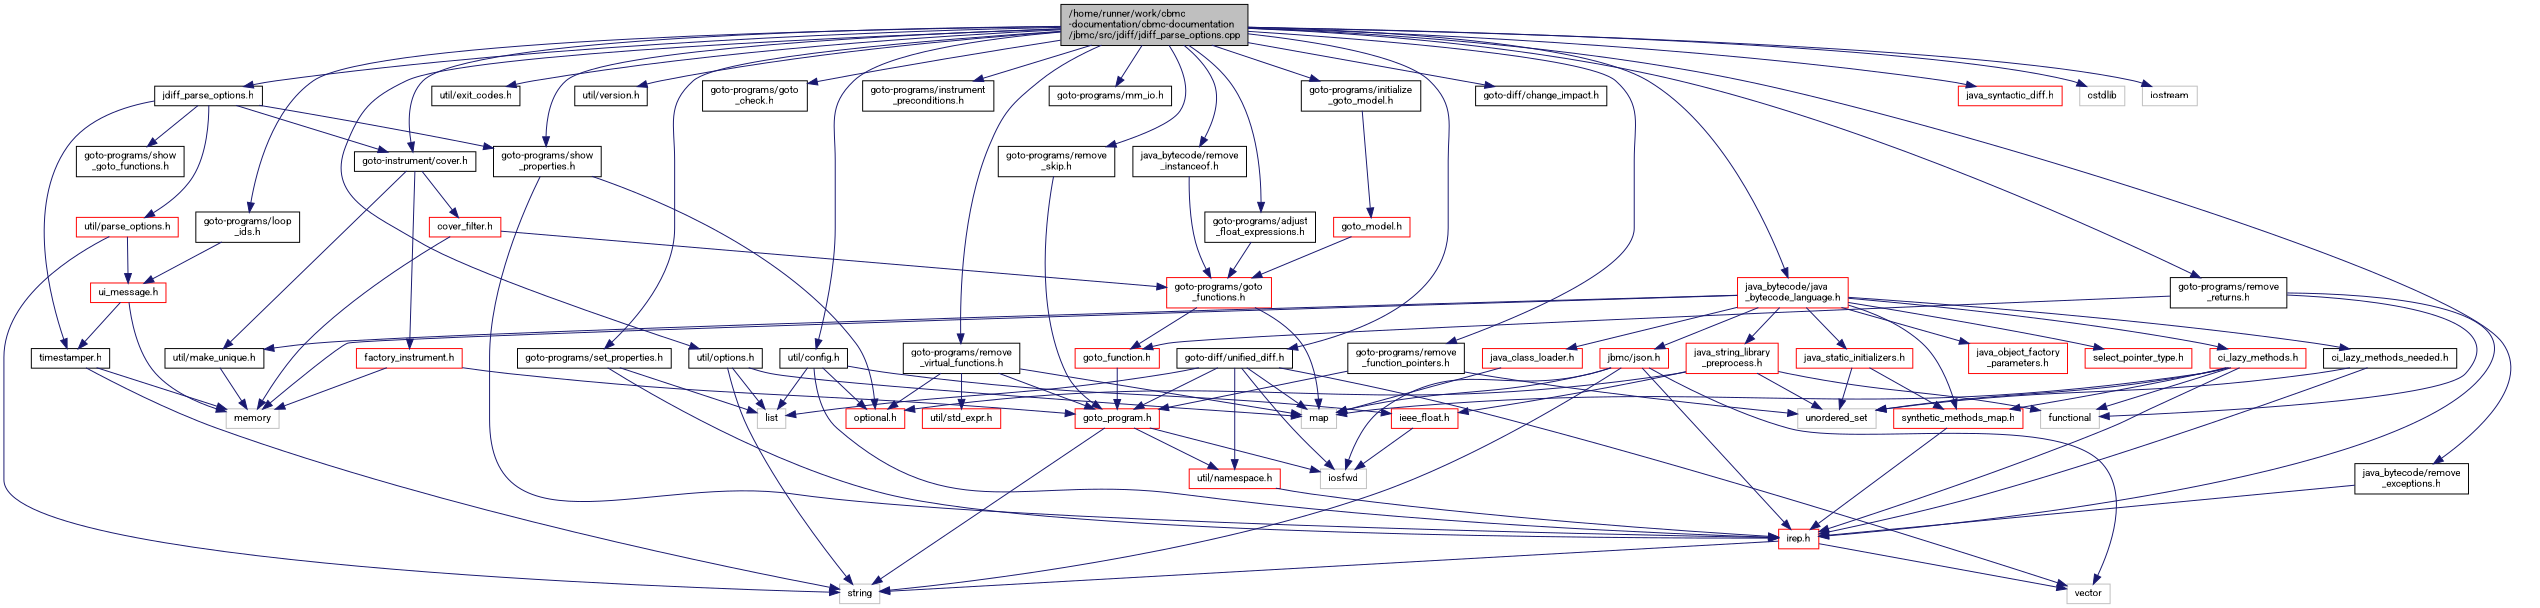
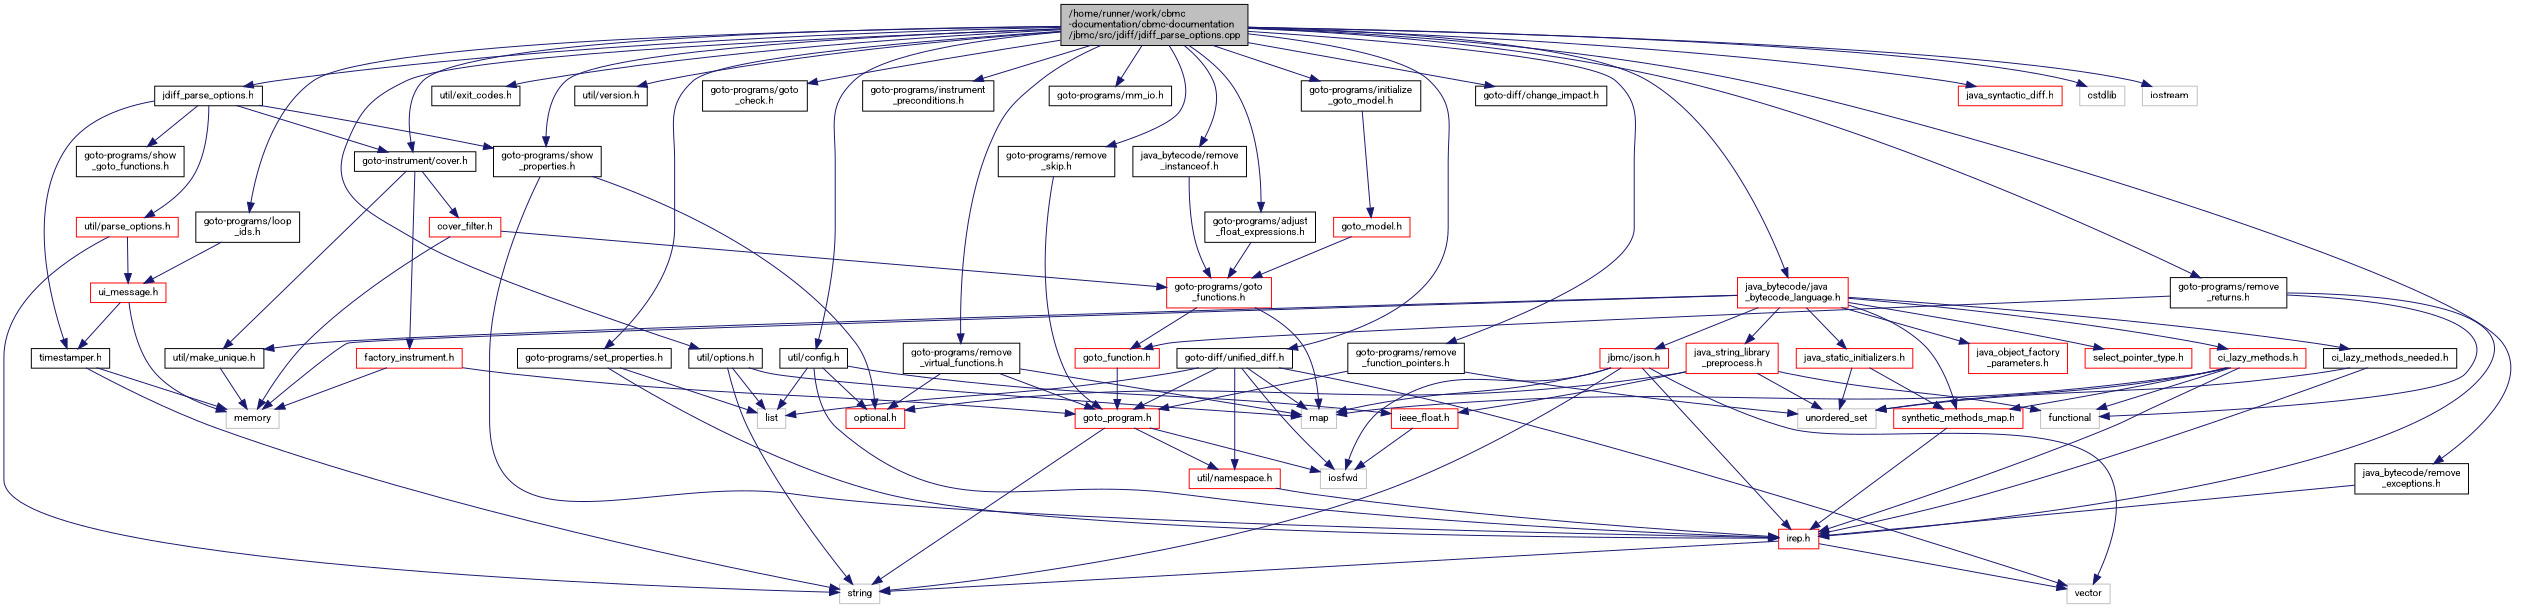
node "java_class_loader.h": removed
node "util/std_expr.h": removed
